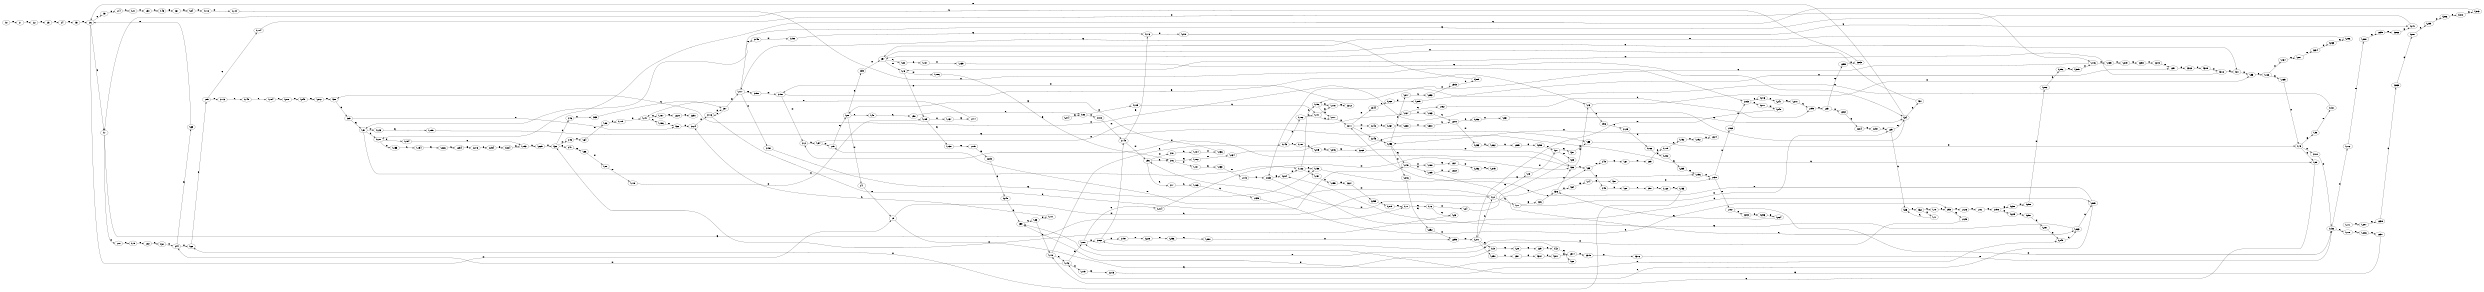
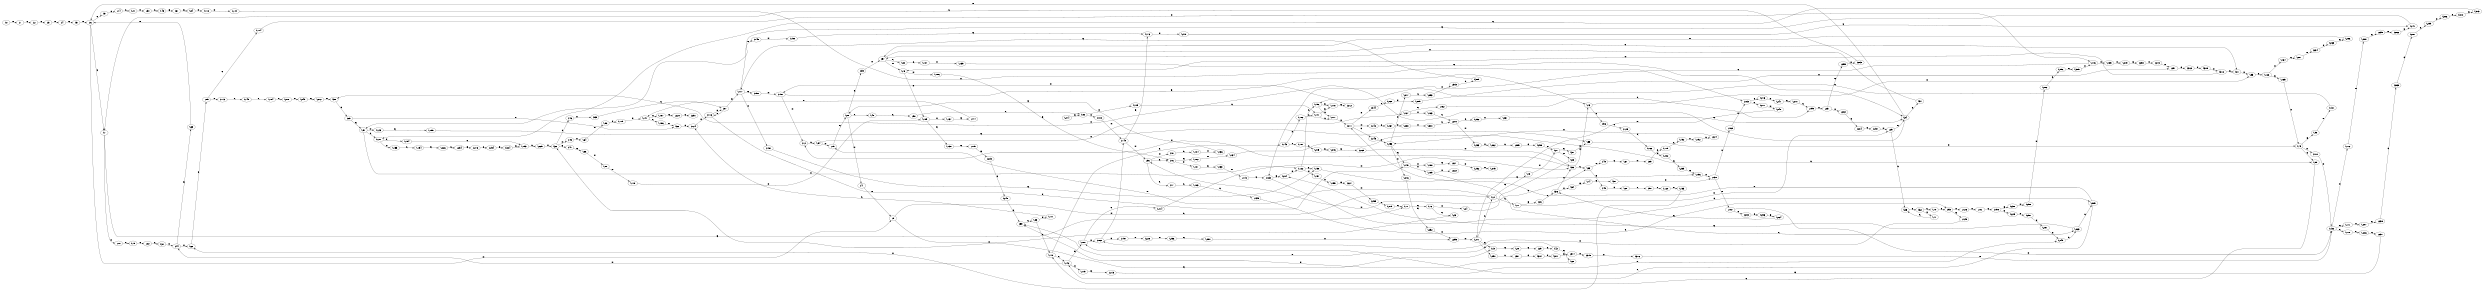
edge "S132" -> "S171": added, label "G"
